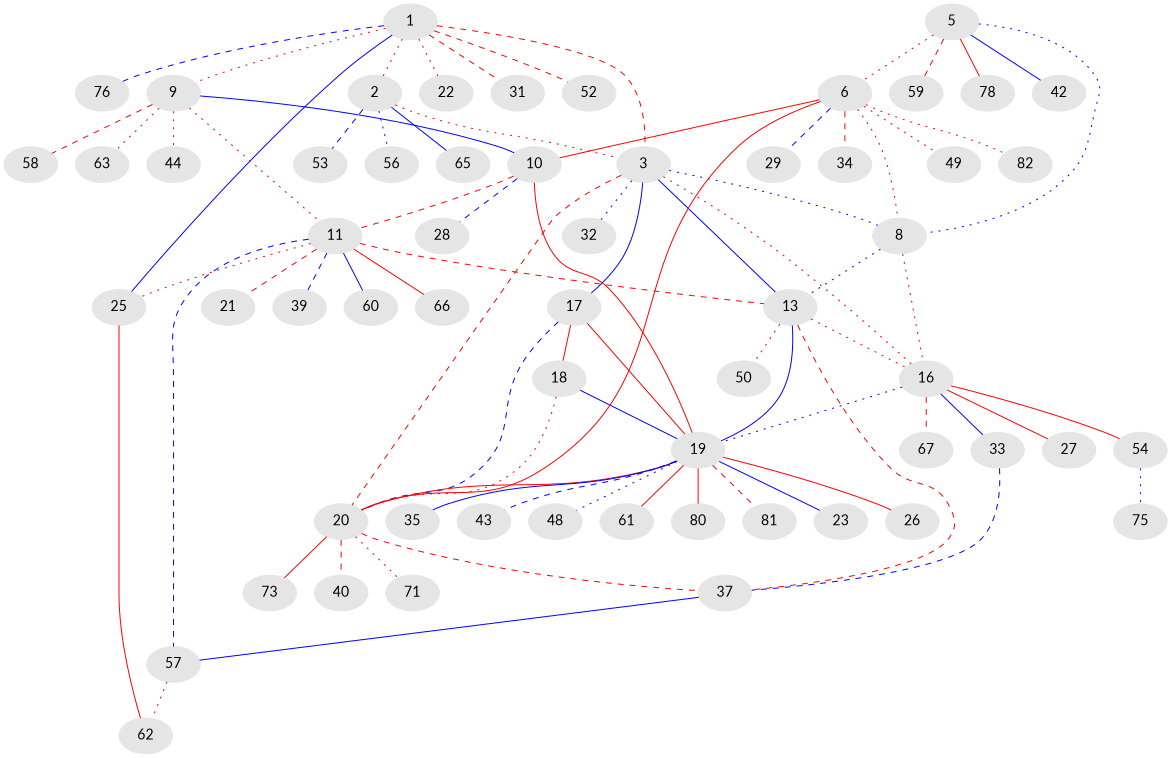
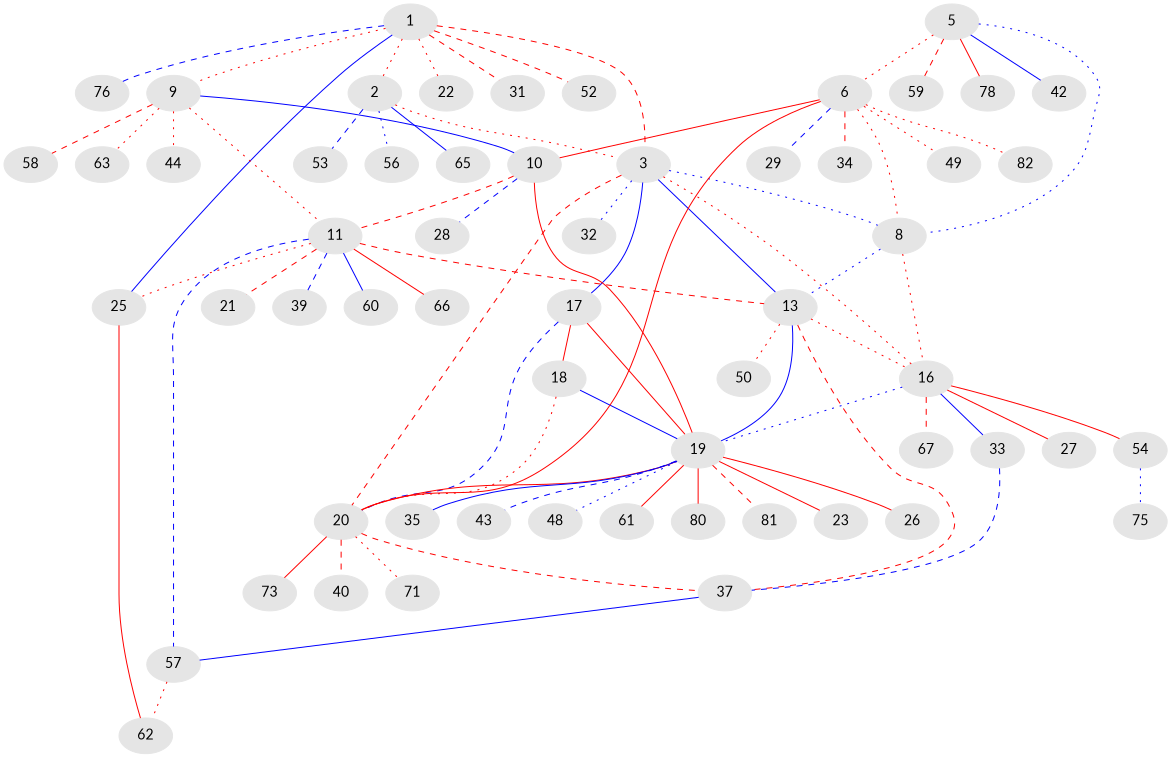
edge "19" -- "23": color blue -> red
